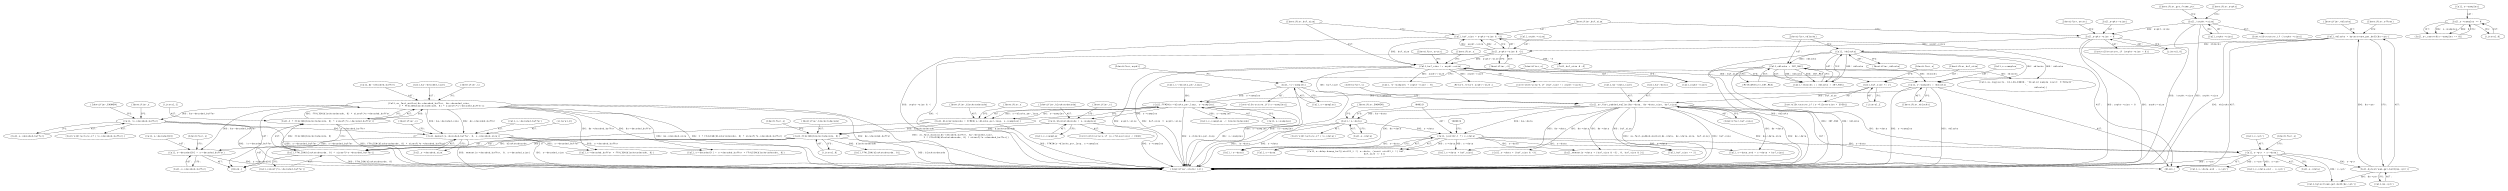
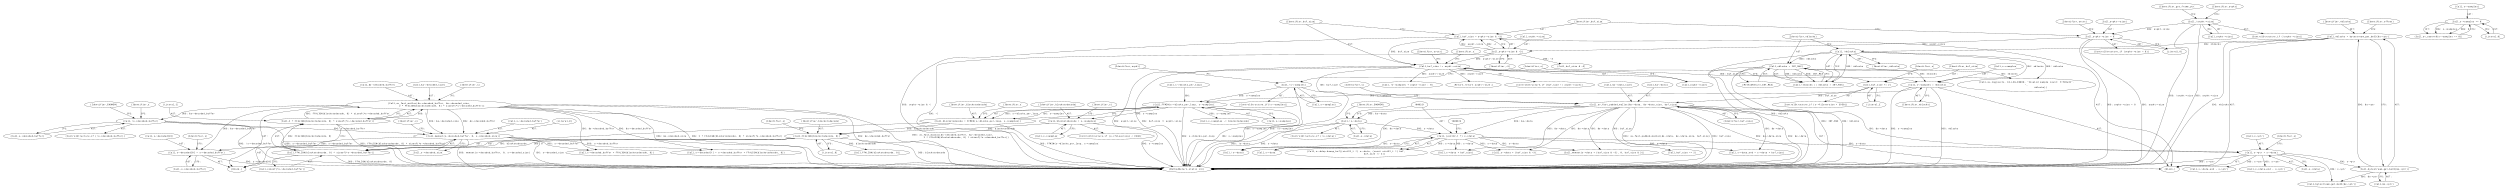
edge "(Call,(uint32_t *) s->data)" -> "(Call,buf_size >> 2)": now "(Call,(uint32_t *) s->data)" -> "(Call,s->data + (buf_size & ~3))"
node "(Identifier,static int)": label "(Identifier,static int)" -> "(MethodReturn,static int)"
